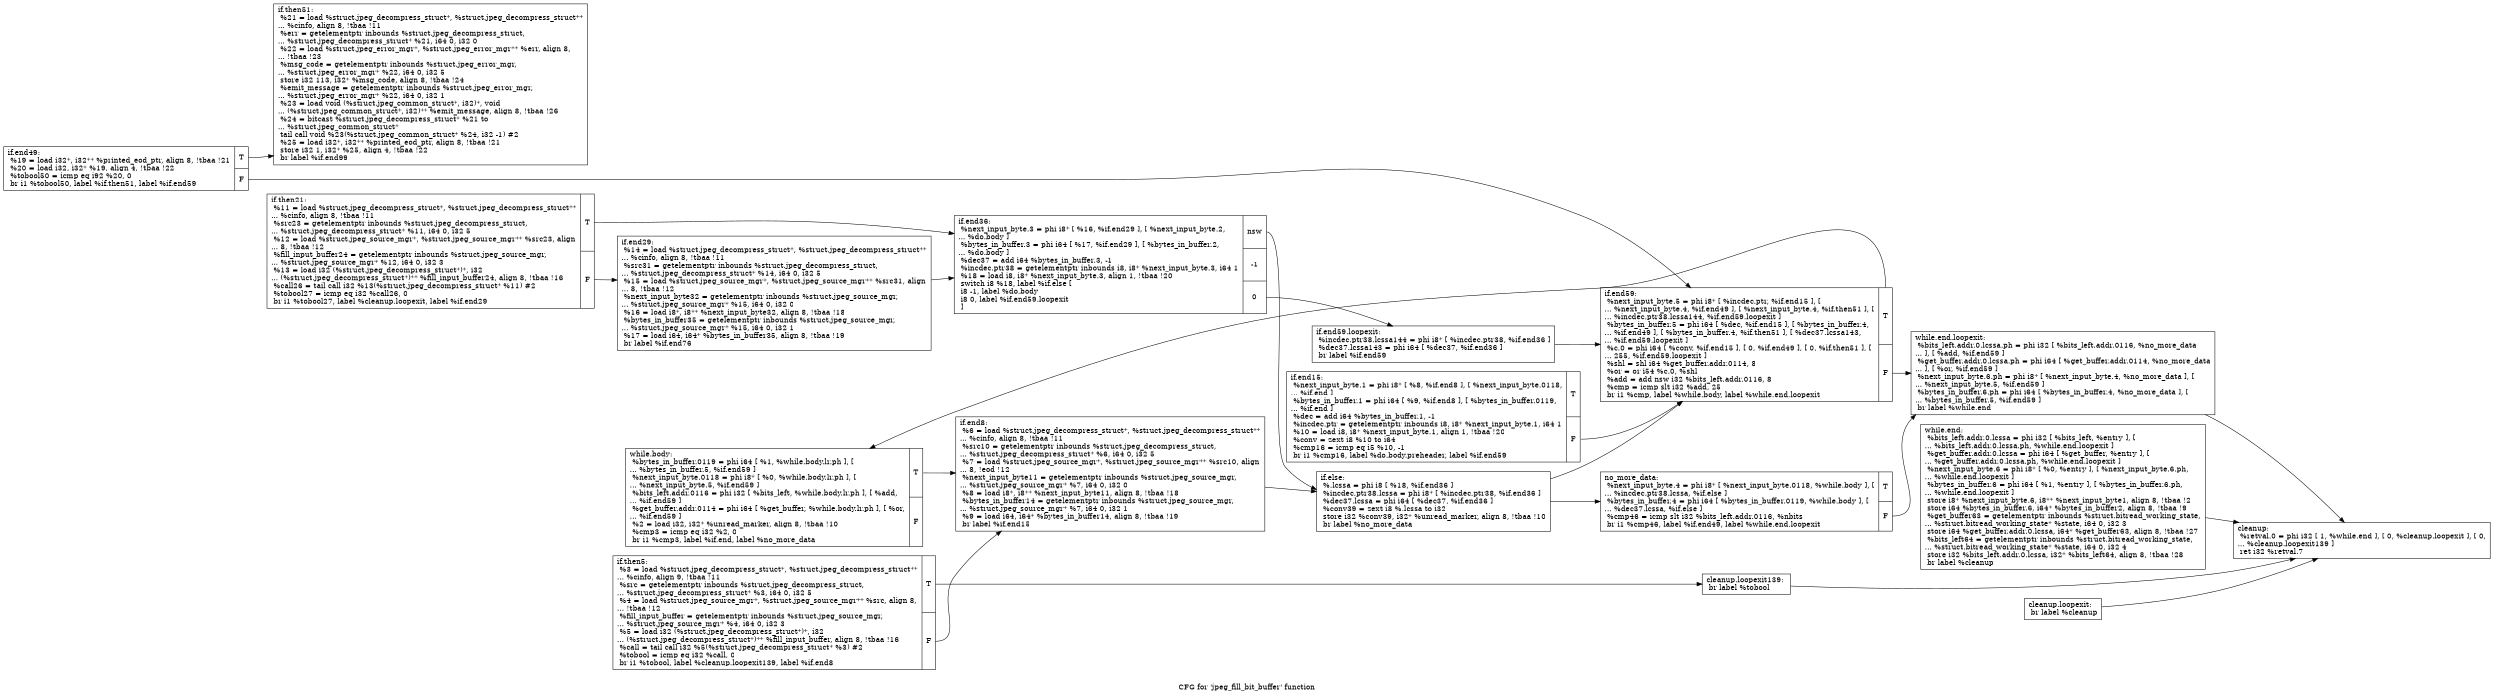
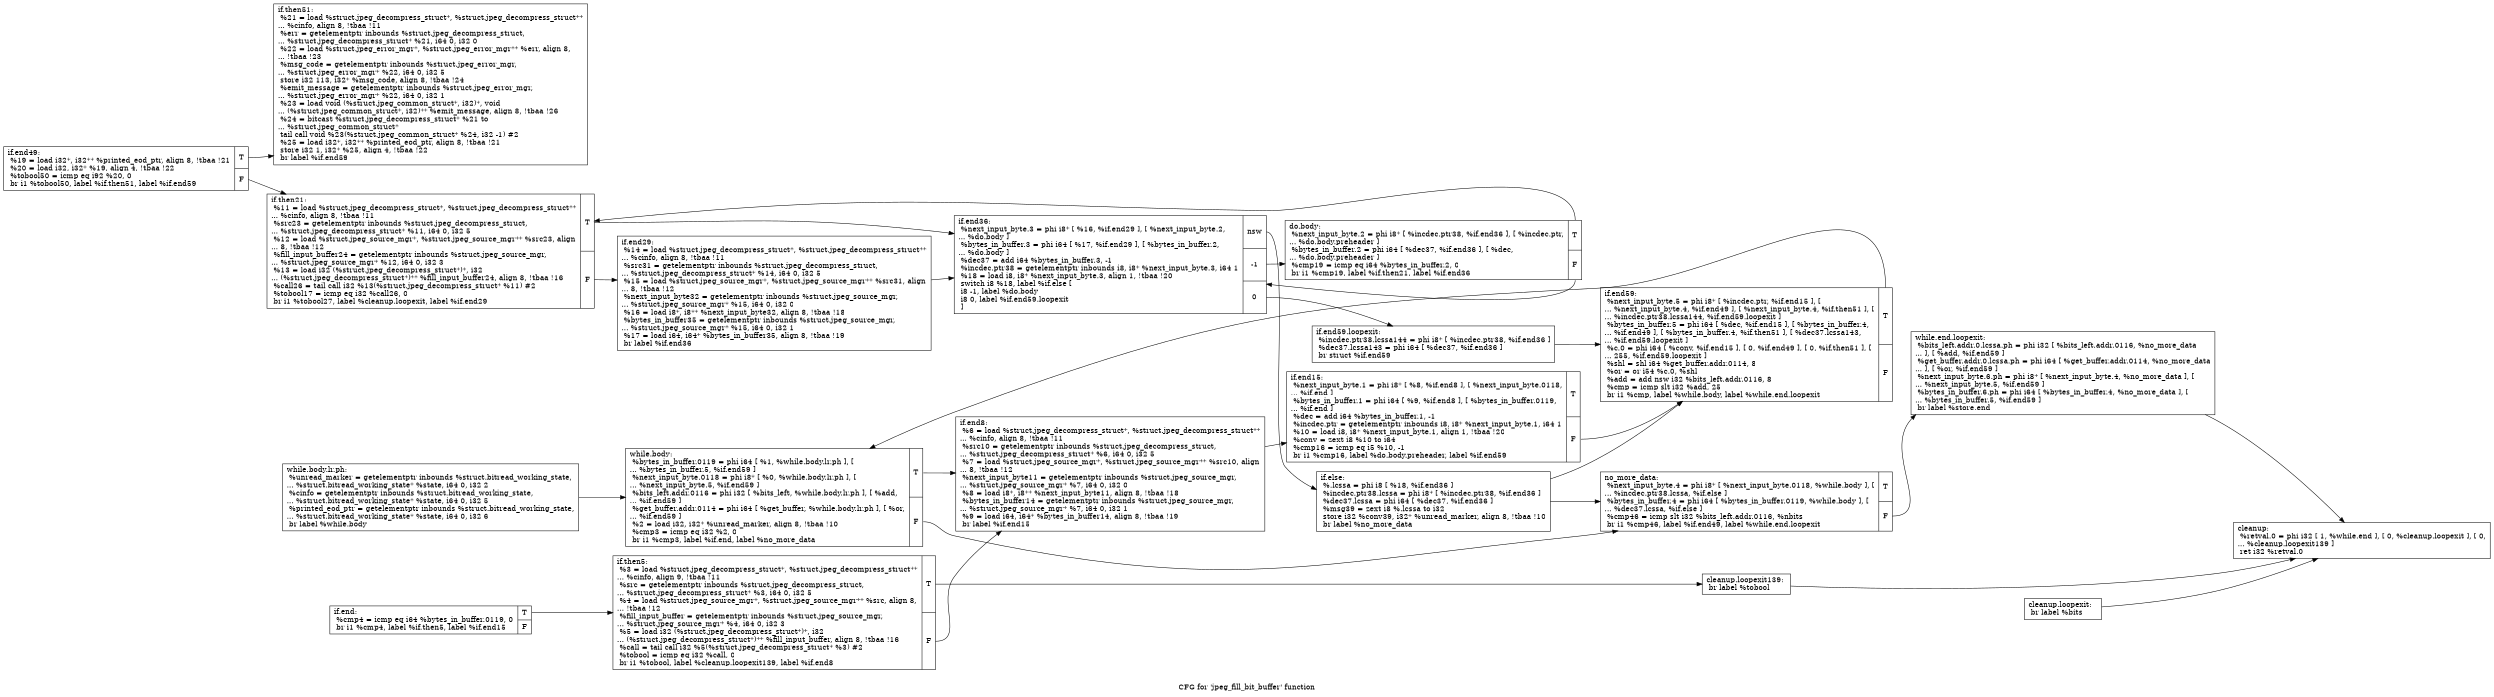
node "if.then51:": text "br label %if.end99" -> "br label %if.end59"
edge "if.end49:" -> "if.end59:": now "if.end49:" -> "if.then21:"
node "do.body:": added
node "if.then21:": text "%tobool27 = icmp eq i32 %call26, 0" -> "%tobool17 = icmp eq i32 %call26, 0"
node "if.end29:": text "br label %if.end76" -> "br label %if.end36"
node "if.end59.loopexit:": text "br label %if.end59" -> "br struct %if.end59"
edge "if.end59:" -> "while.end.loopexit:": removed
node "while.end.loopexit:": text "br label %while.end" -> "br label %store.end"
node "if.end8:": text "... 8, !eod !12" -> "... 8, !tbaa !12"
edge "if.end8:" -> "if.else:": now "if.end8:" -> "if.end15:"
node "while.body.lr.ph:": added
node "while.end:": removed
node "if.else:": text "%conv39 = zext i8 %.lcssa to i32" -> "%msg39 = zext i8 %.lcssa to i32"
node "cleanup:": text "ret i32 %retval.7" -> "ret i32 %retval.0"
edge "while.body:" -> "no_more_data:": added
node "cleanup.loopexit:": text "br label %cleanup" -> "br label %bits"
node "if.end:": added
